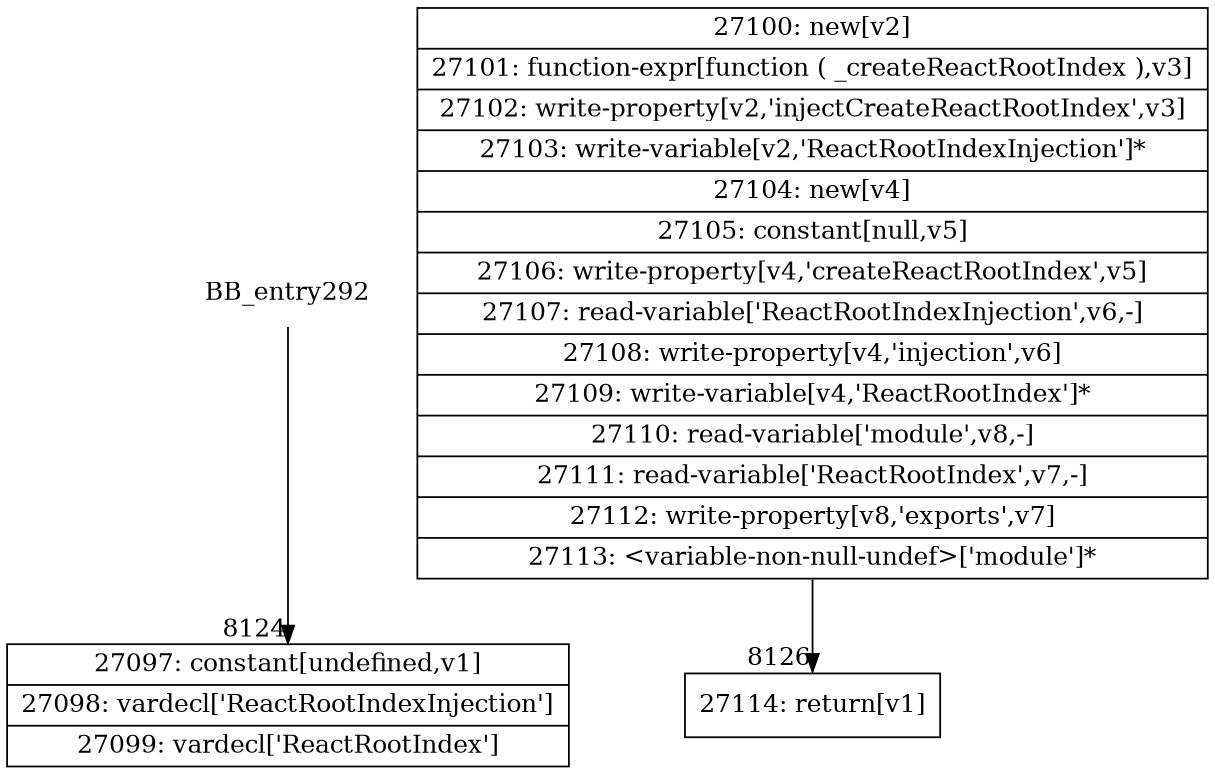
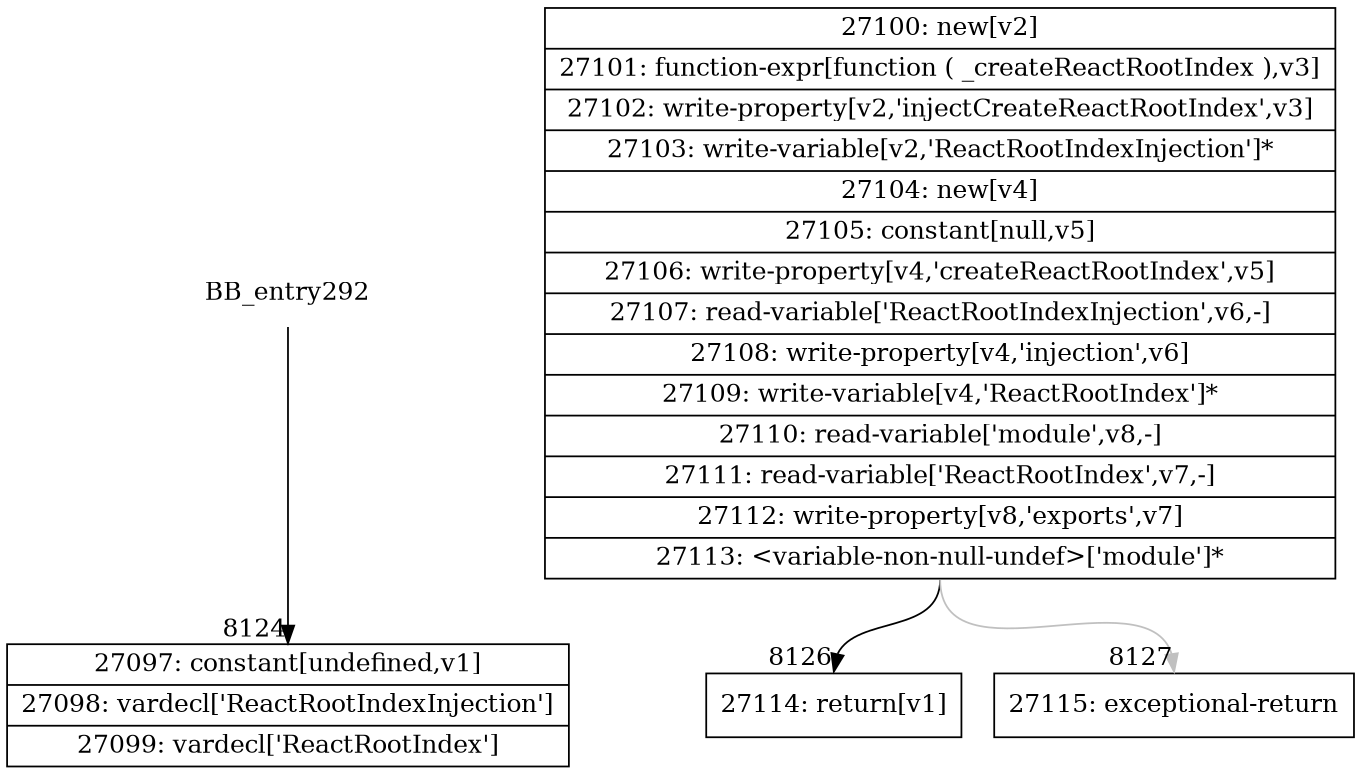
node "27115: exceptional-return": added
